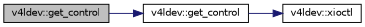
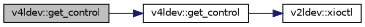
node "v4ldev::xioctl": label "v4ldev::xioctl" -> "v2ldev::xioctl"
